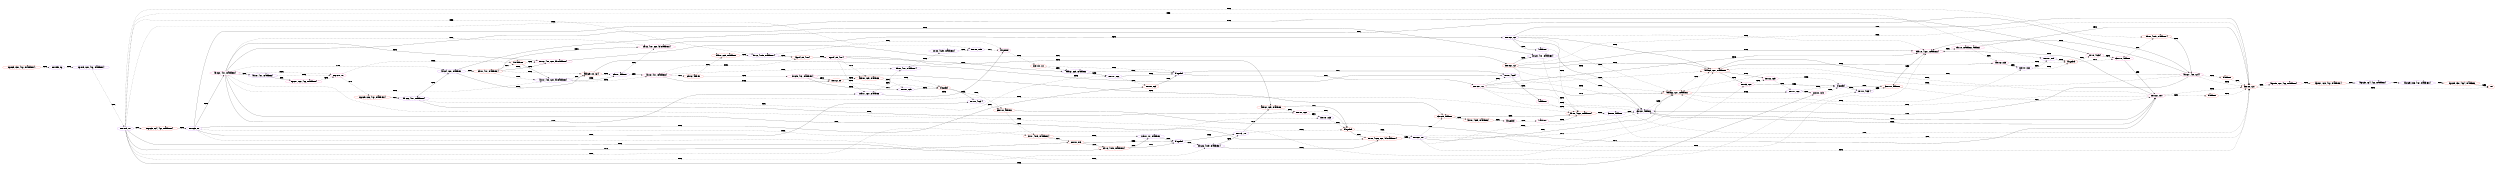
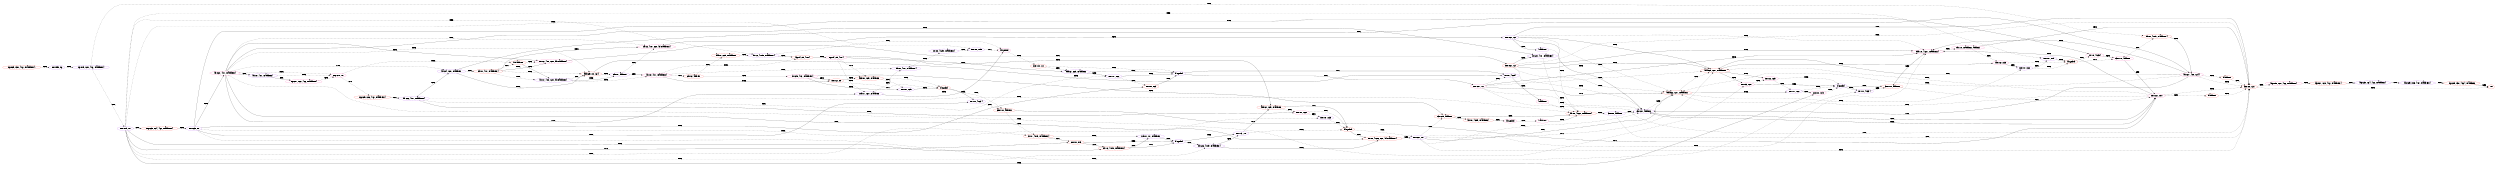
edge "mov x19 , x1" -> "ldr x0 , [ x19 , # address ]": now "stp x19 , x20 , [ sp , # address ]" -> "ldr x0 , [ x19 , # address ]"
edge "ldr x20 , [ x1 , # address ]" -> "ldr x1 , [ x0 , x20 , lsl # address ]": now "ldr x20 , [ x1 , # address ]" -> "add x25 , x0 , x24"
